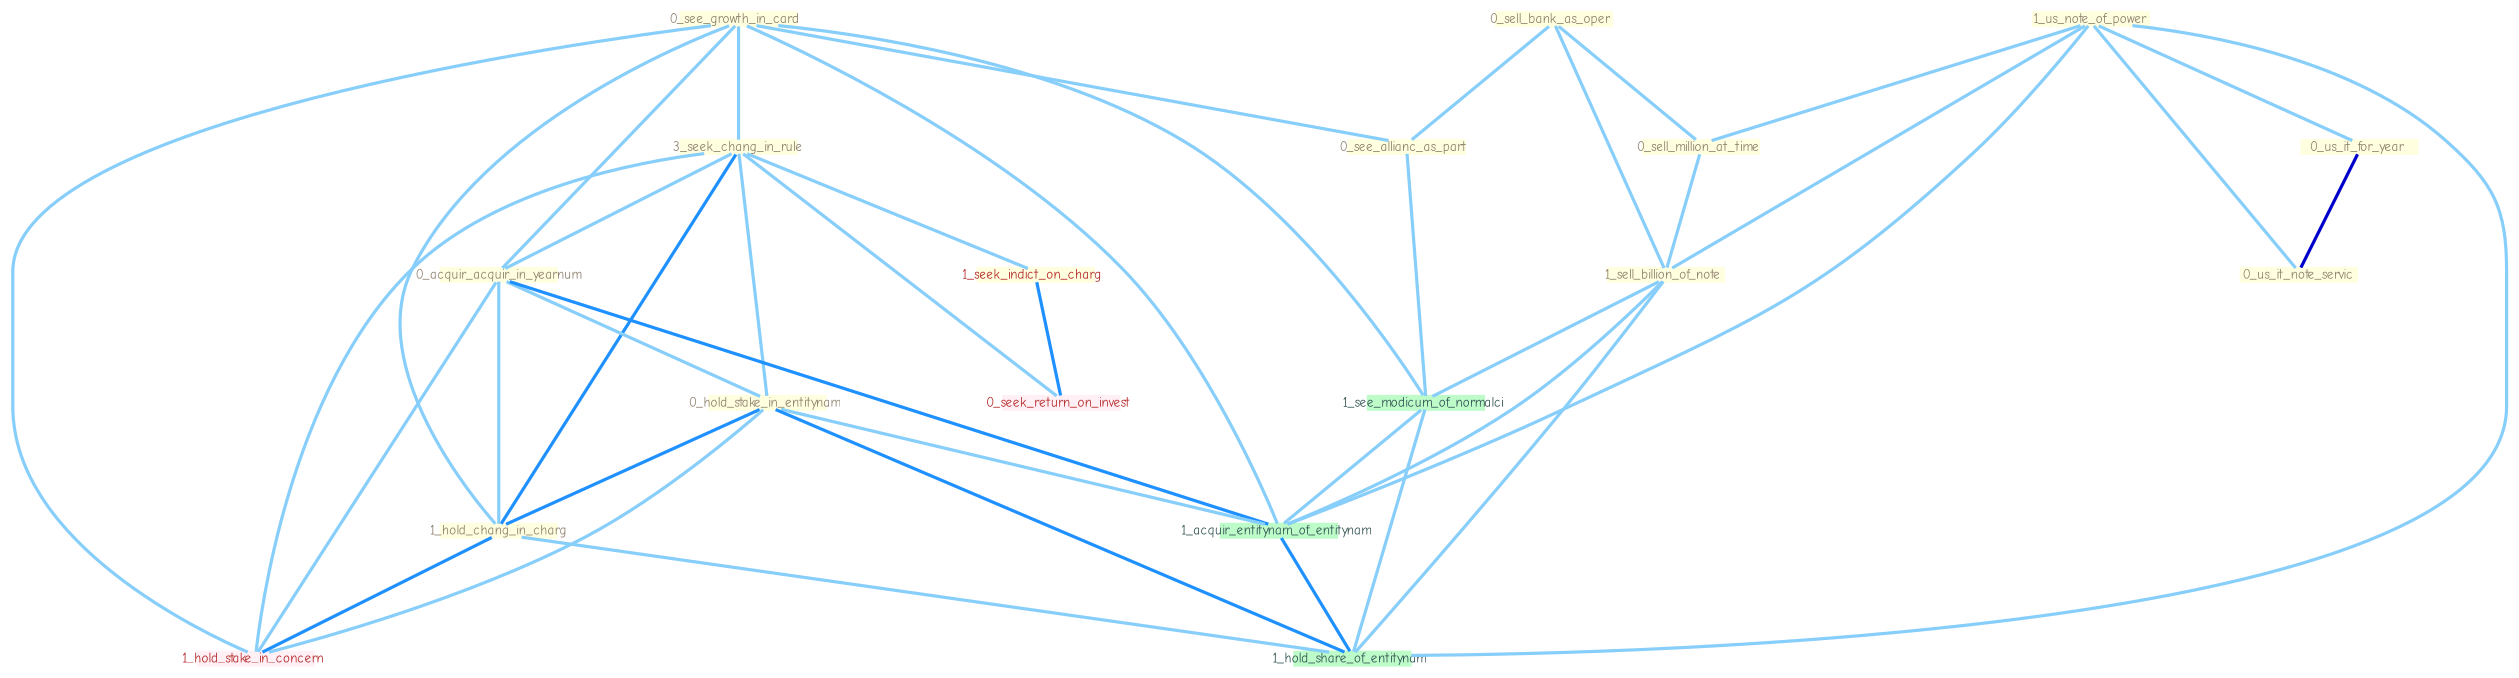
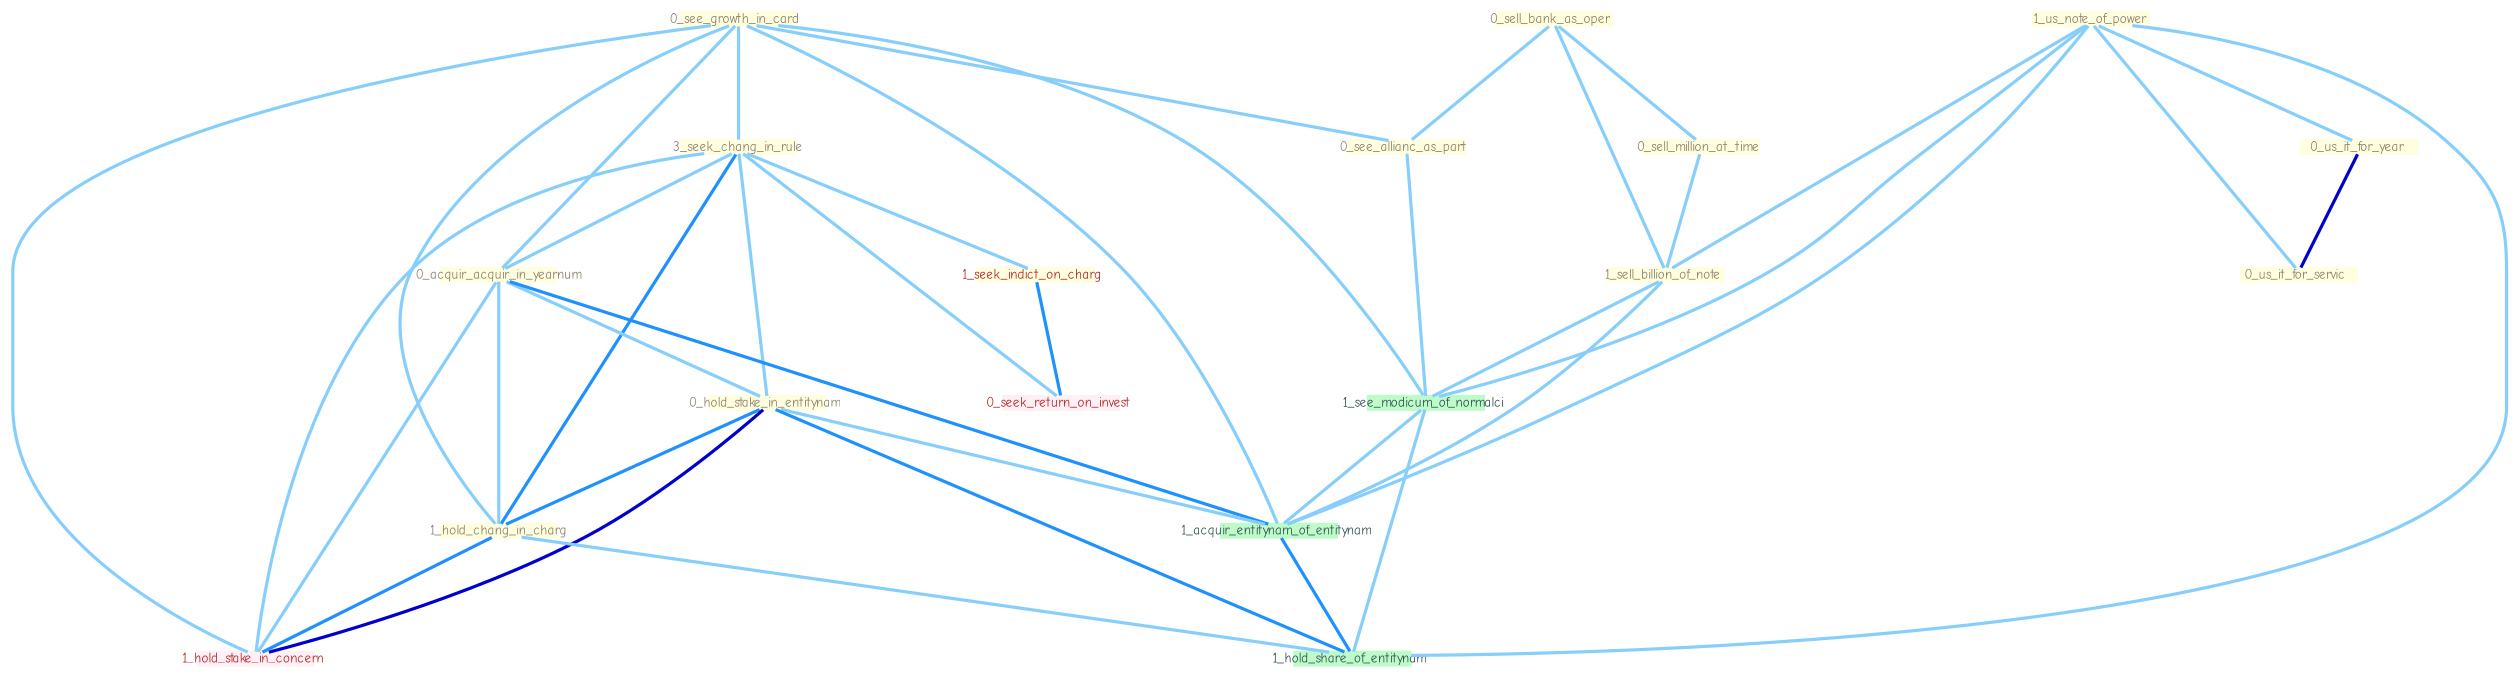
edge "1_us_note_of_power" -- "0_sell_million_at_time": now "1_us_note_of_power" -- "1_see_modicum_of_normalci"
node "0_us_it_note_servic": label "0_us_it_note_servic" -> "0_us_it_for_servic"
edge "1_sell_billion_of_note" -- "1_hold_share_of_entitynam": removed
edge "0_hold_stake_in_entitynam" -- "1_hold_stake_in_concern": color #87cefa -> #0000cd
